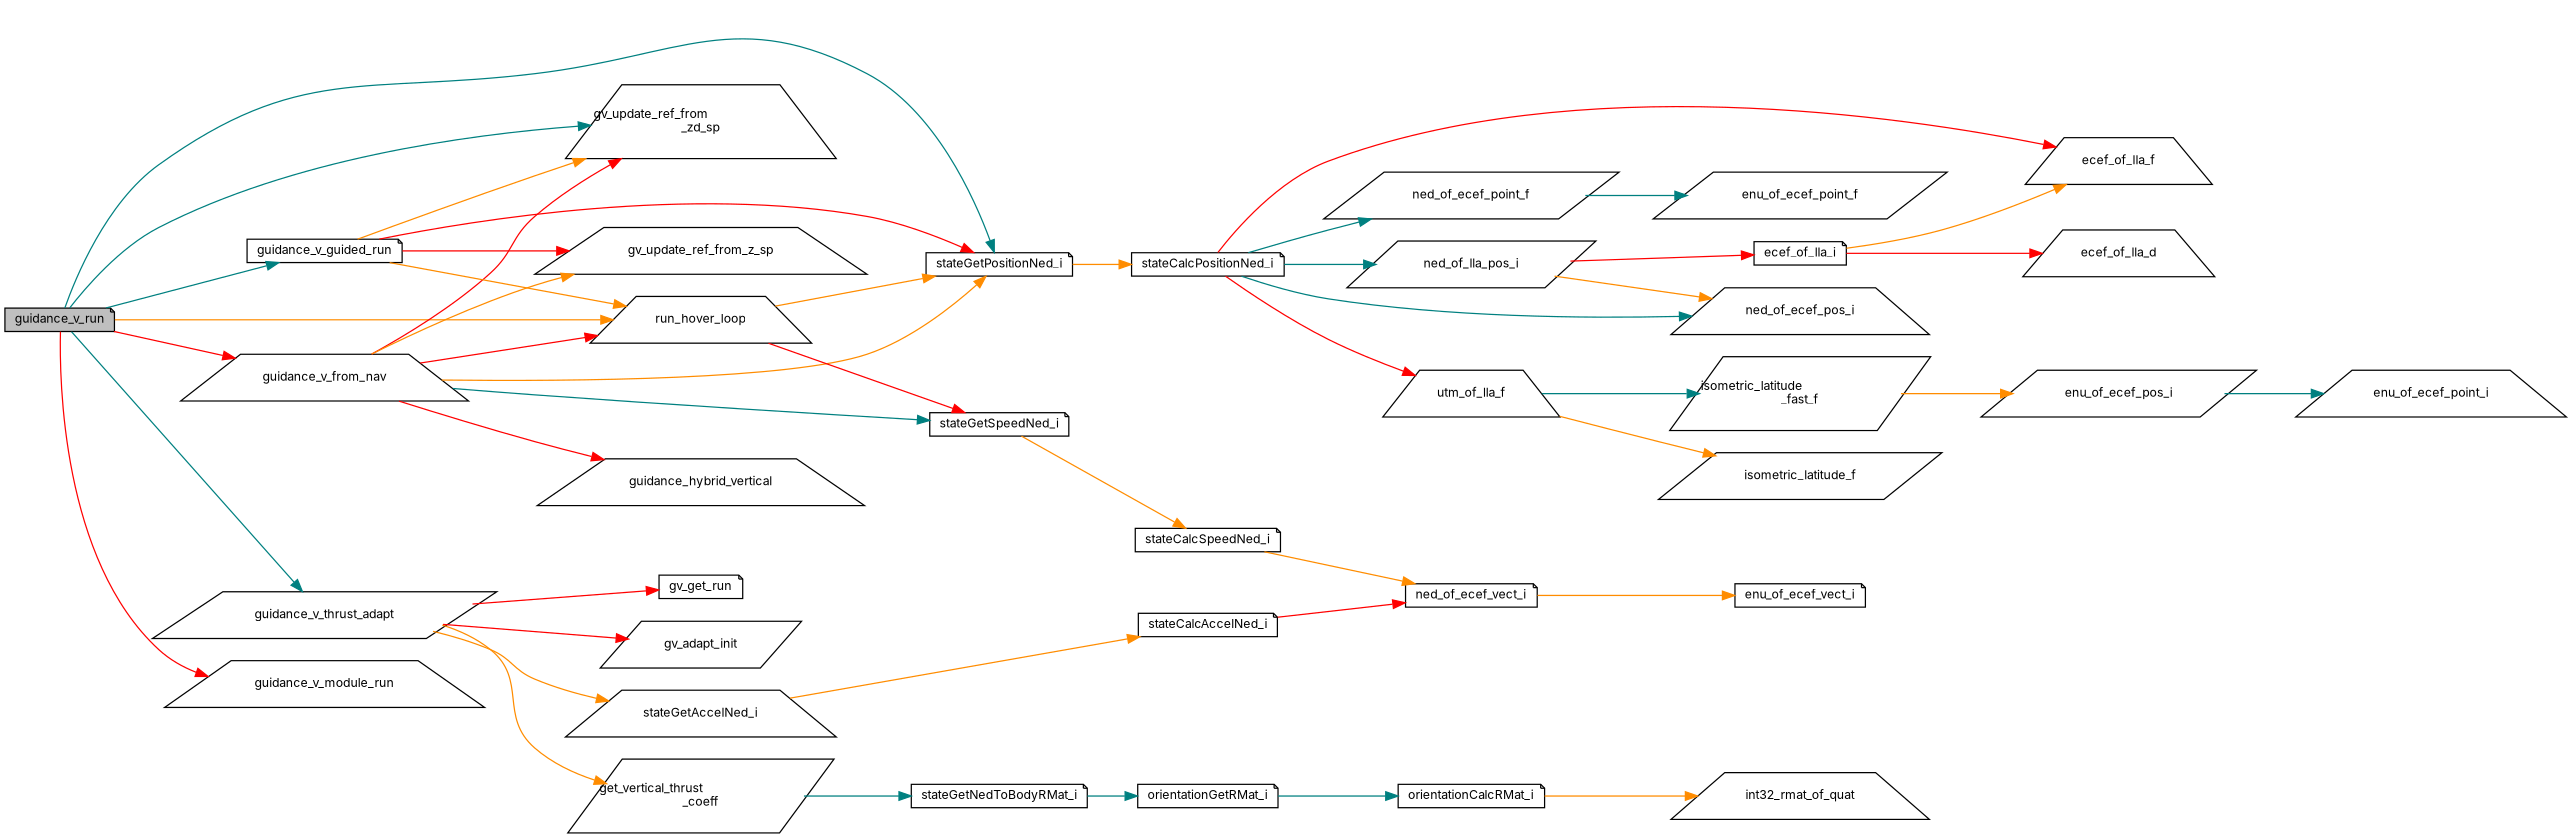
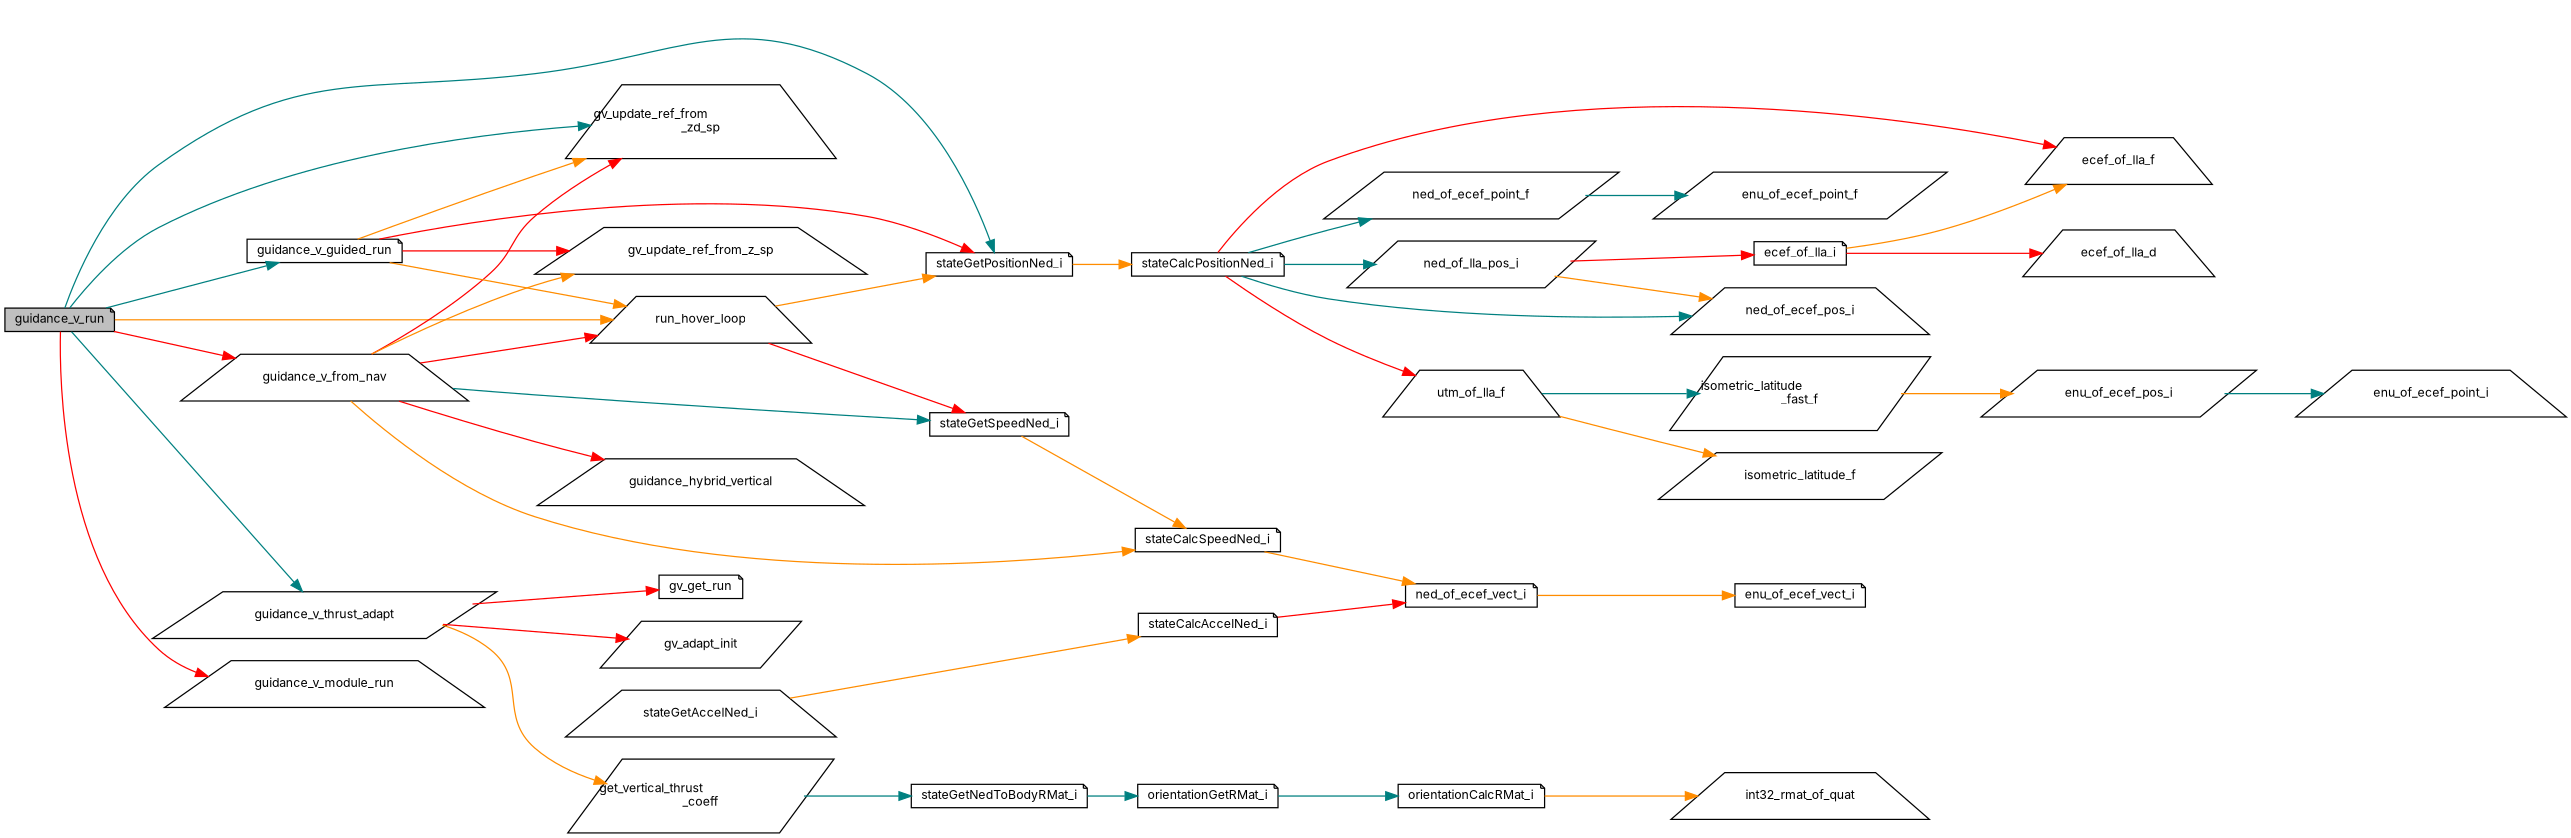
edge "guidance_v_from_nav" -> "stateGetPositionNed_i": now "guidance_v_from_nav" -> "stateCalcSpeedNed_i"
edge "guidance_v_thrust_adapt" -> "stateGetAccelNed_i": removed
